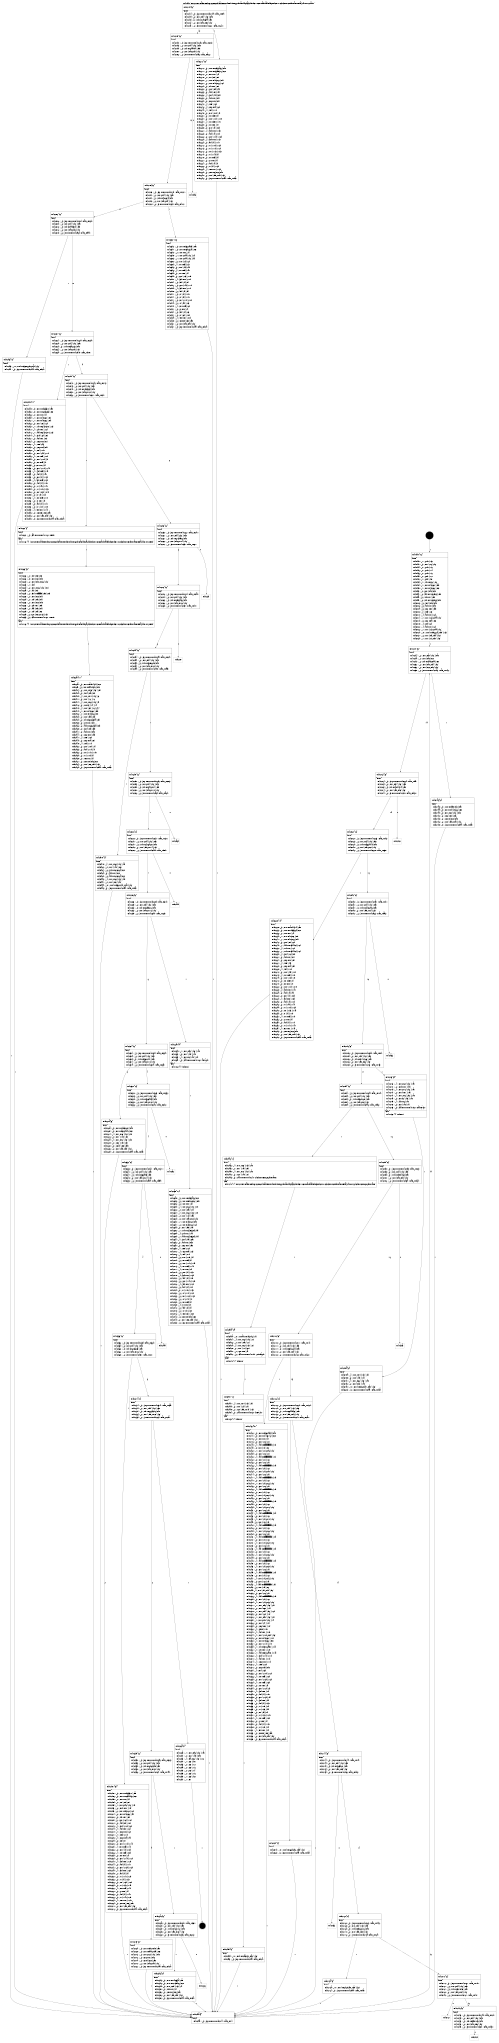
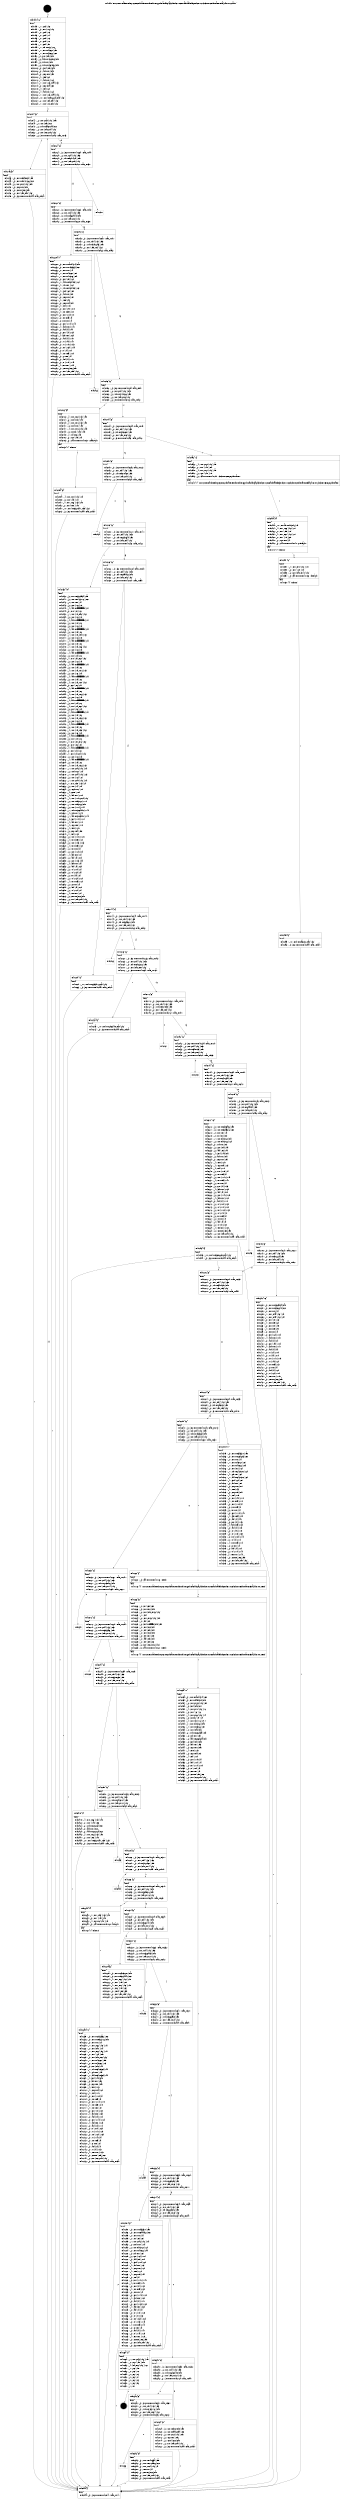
edge "0x402208 [28]" -> "0x40296f [15]": reversed
edge "0x402198 [28]" -> "0x4021b4 [28]": added, label "13"
